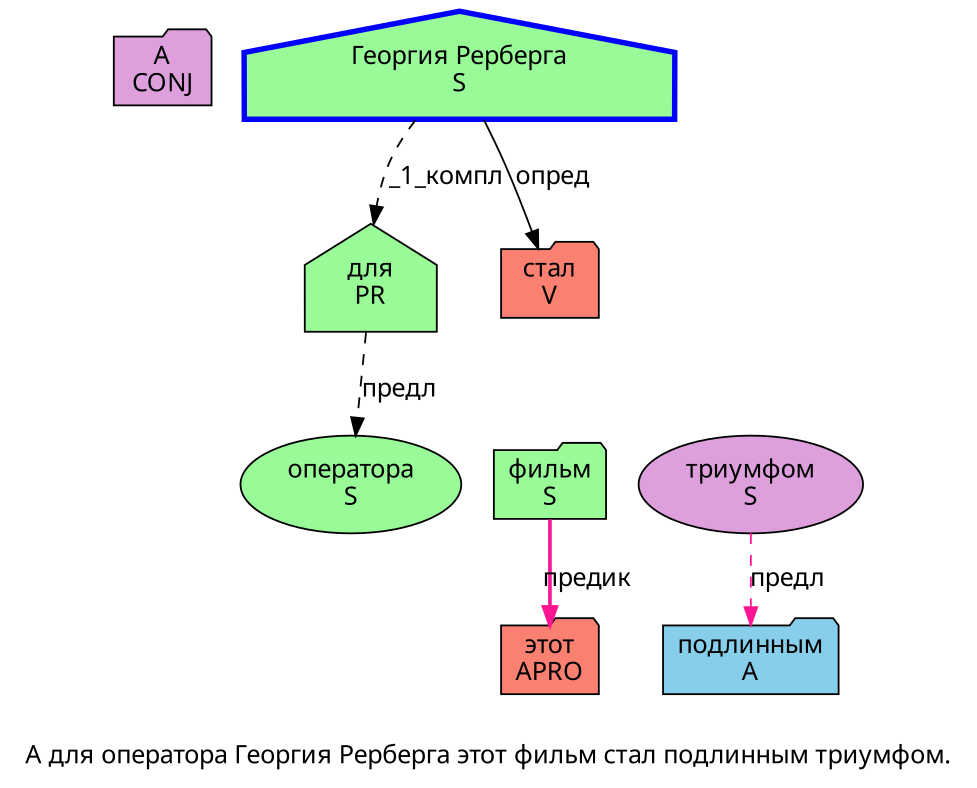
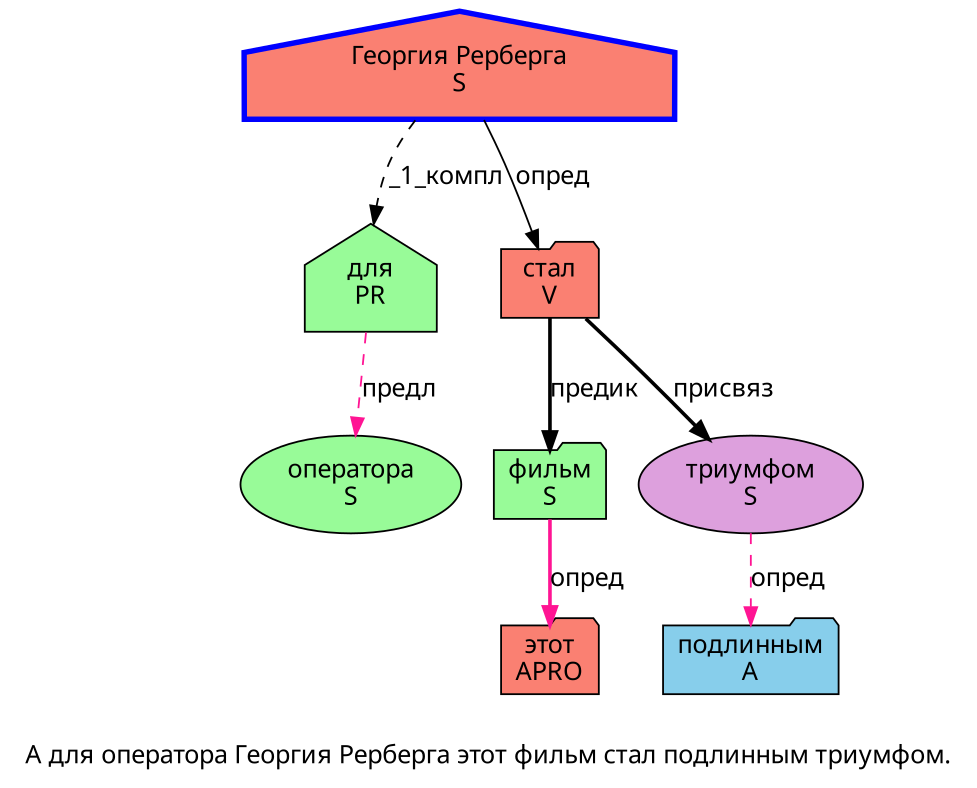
node "А CONJ": removed
node "Георгия Рерберга S": fillcolor palegreen -> salmon
edge "стал V" -> "триумфом S": added, label "присвяз"
edge "для PR" -> "оператора S": color black -> deeppink
edge "стал V" -> "фильм S": added, label "предик"
edge "фильм S" -> "этот APRO": label "предик" -> "опред"
edge "триумфом S" -> "подлинным A": label "предл" -> "опред"
